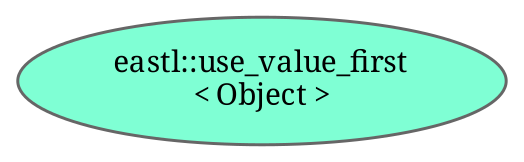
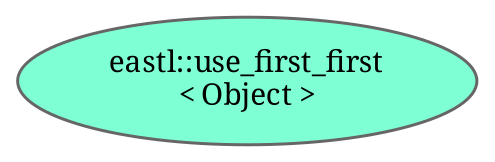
node "eastl::use_value_first < Object >": label "eastl::use_value_first < Object >" -> "eastl::use_first_first < Object >"
